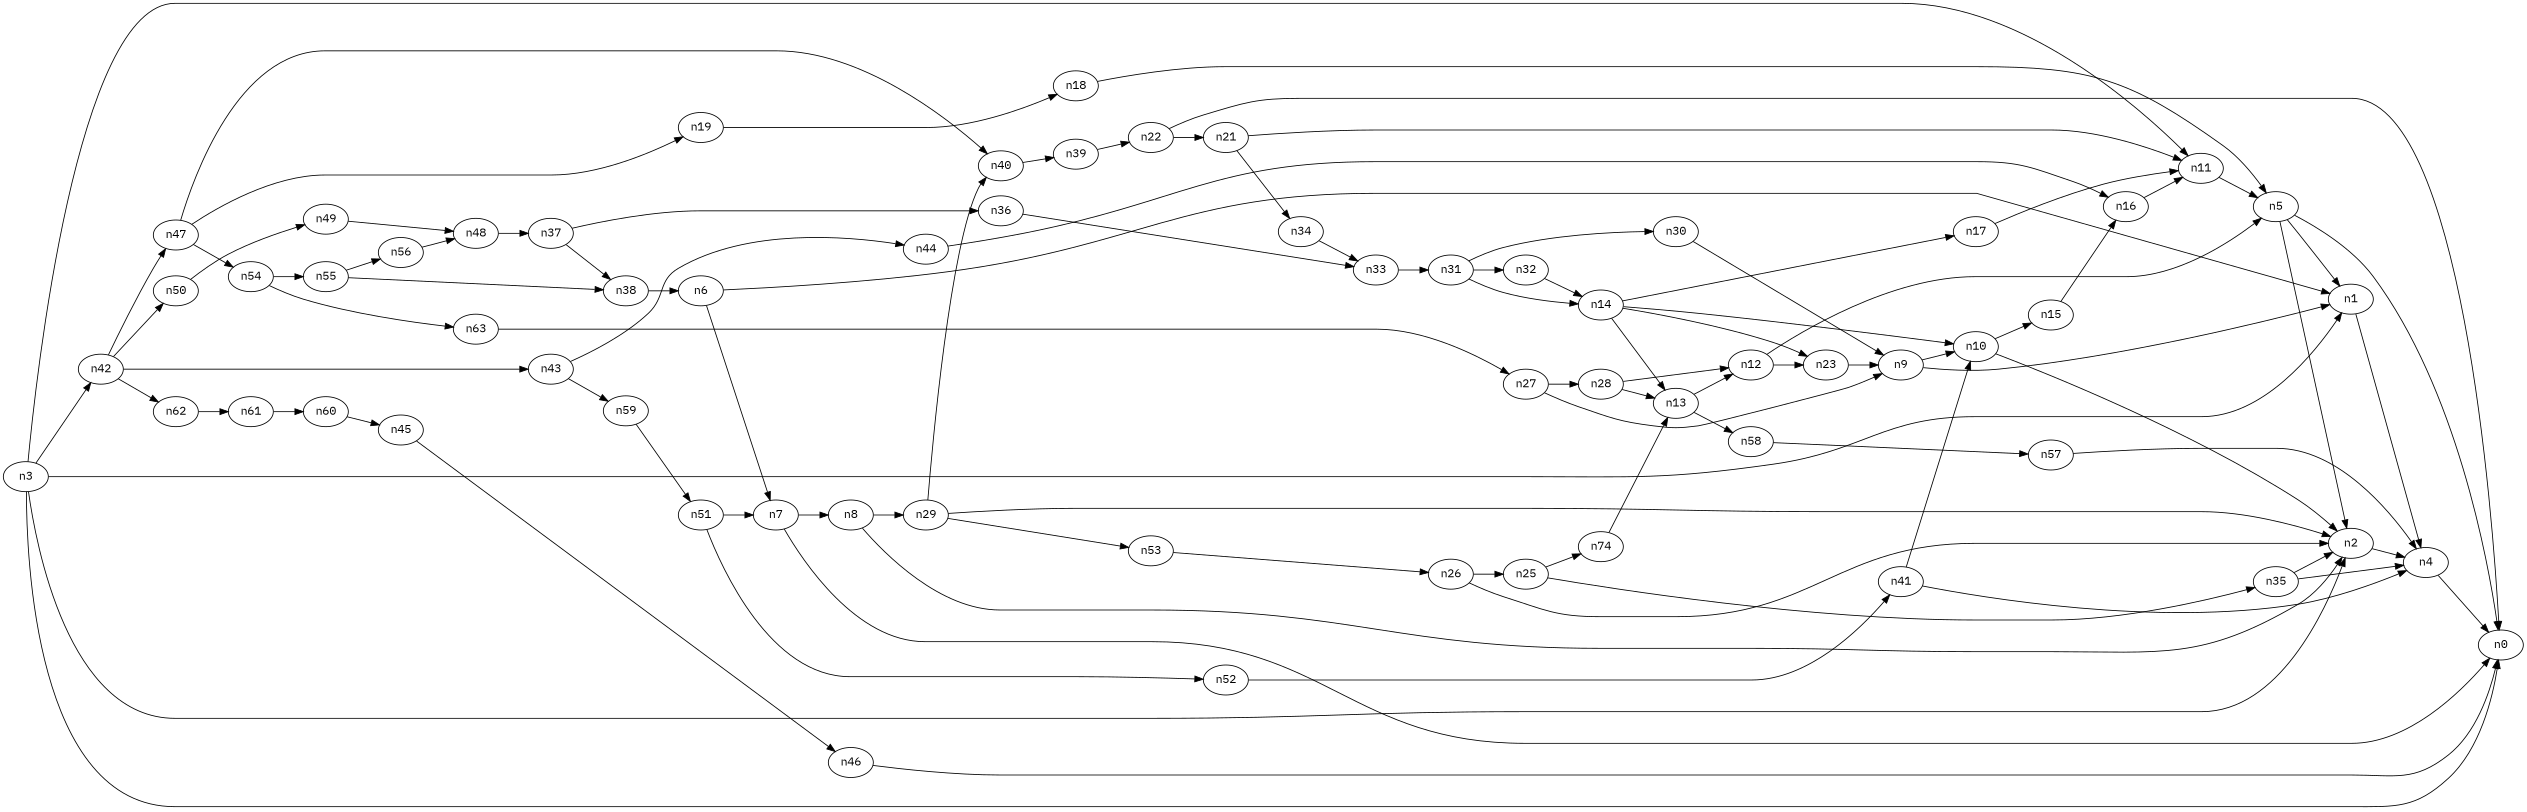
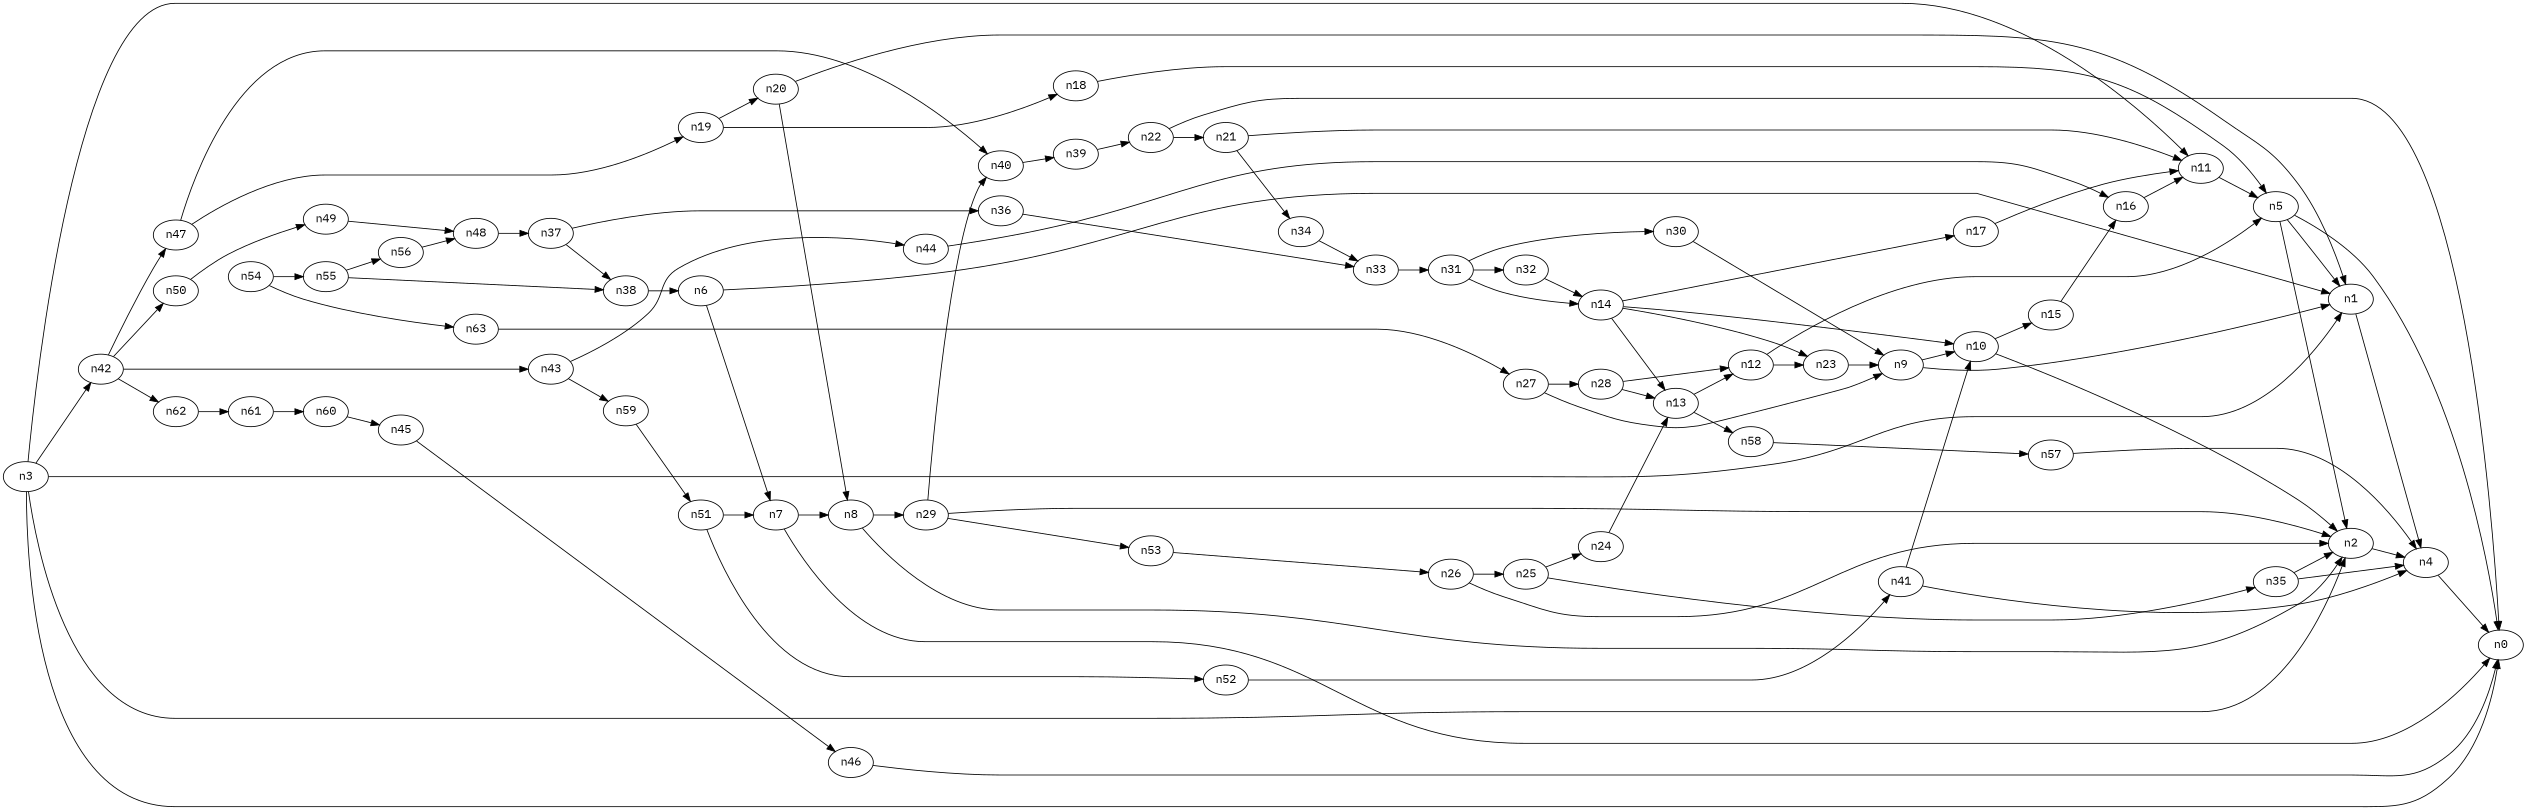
node "n20": added
edge "n47" -> "n54": removed
node "n74": label "n74" -> "n24"
